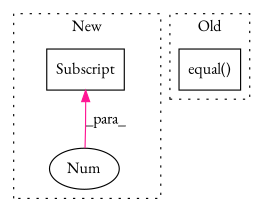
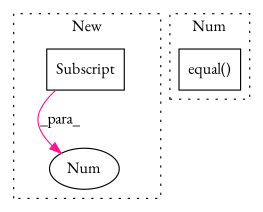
cluster "Old": label "Old" -> "Num"
edge "Num" -> "Subscript": reversed
